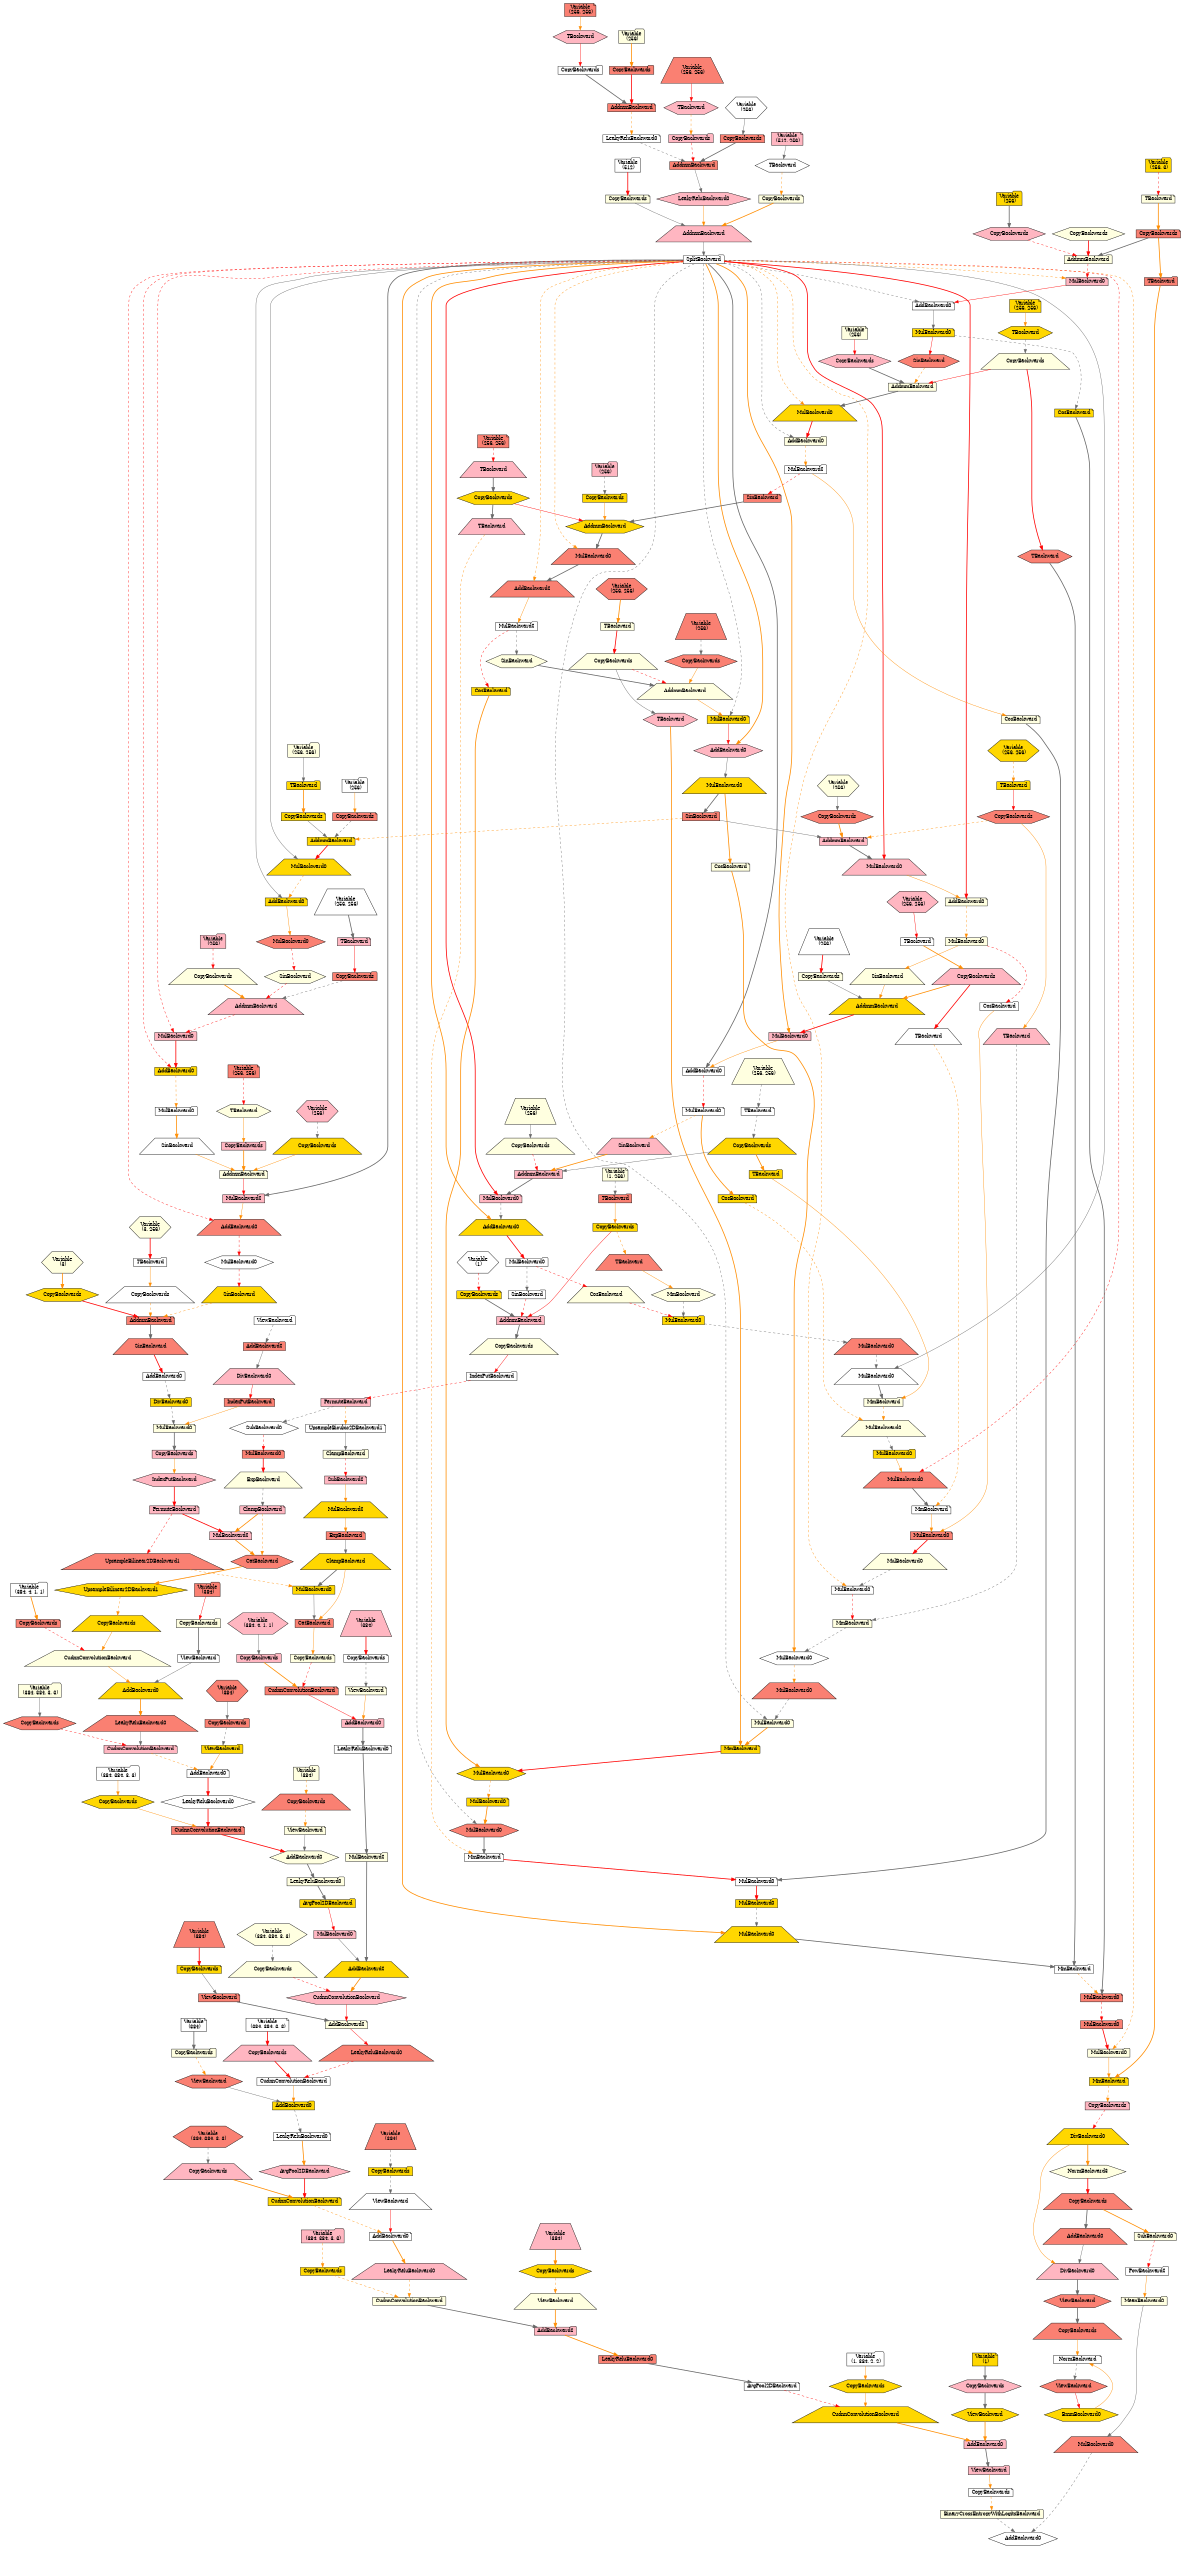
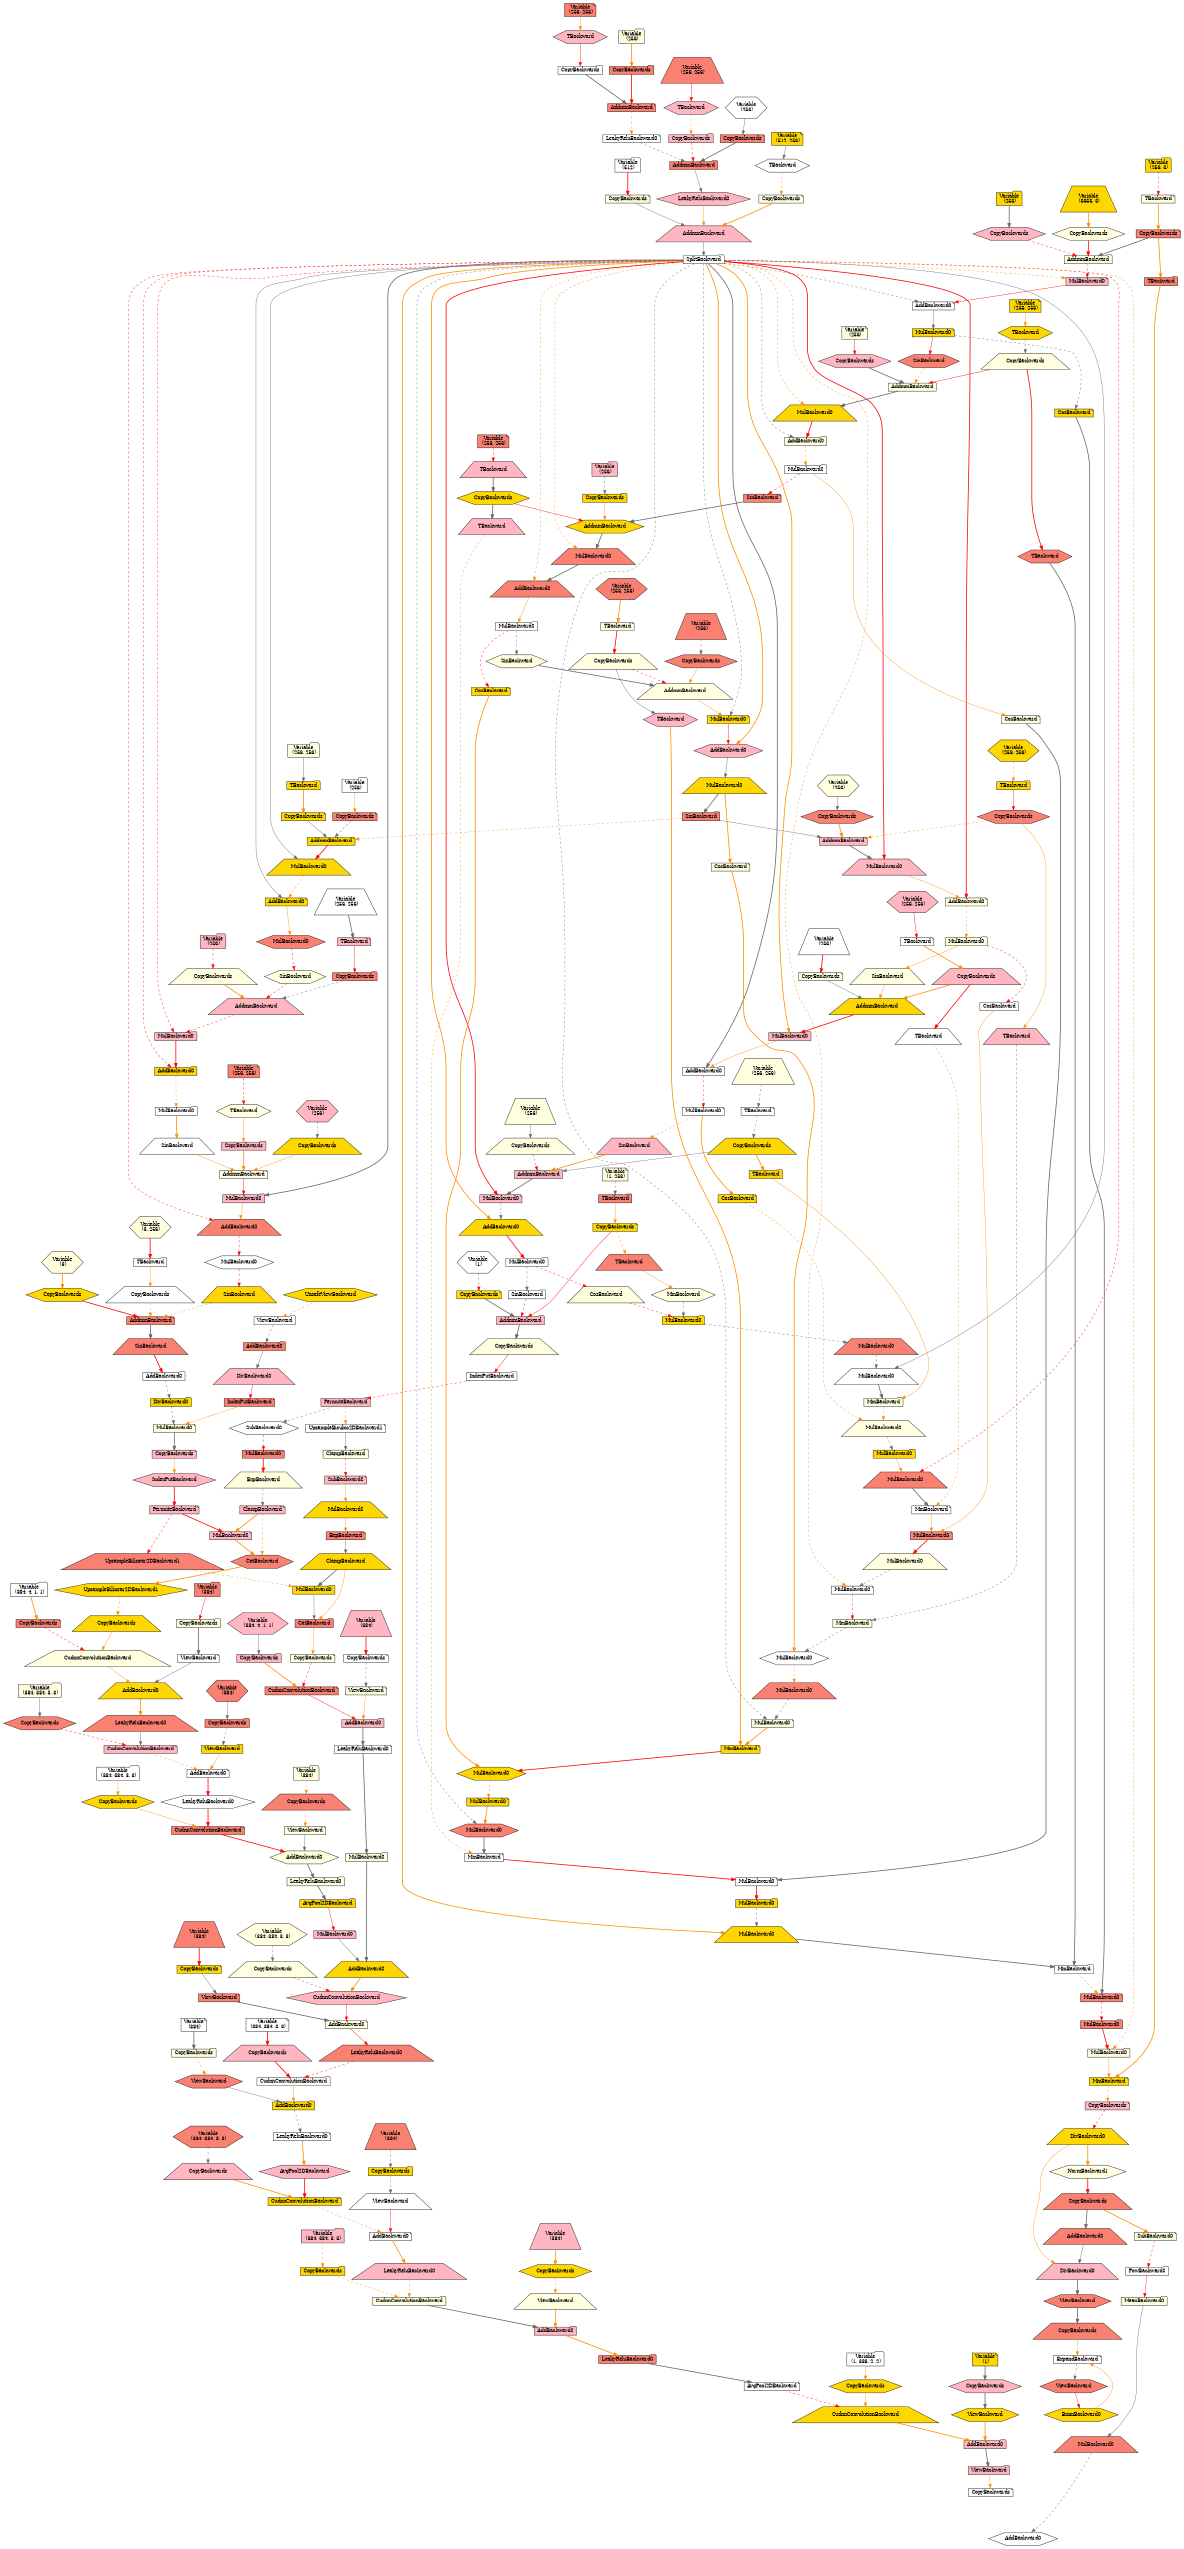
node "Variable (512, 256)": fillcolor lightpink -> gold
node "Variable (6656, 3)": added
node "UnsafeViewBackward": added
node "NormBackward3": label "NormBackward3" -> "NormBackward1"
edge "PowBackward0" -> "MeanBackward0": color darkorange -> red
node "Variable (1, 384, 2, 2)": label "Variable (1, 384, 2, 2)" -> "Variable (1, 388, 2, 2)"
node "NormBackward": label "NormBackward" -> "ExpandBackward"
node "BinaryCrossEntropyWithLogitsBackward": removed
